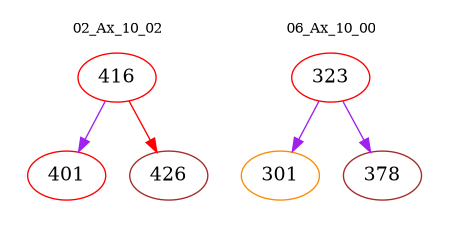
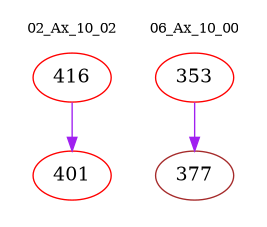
node "323": label "323" -> "353"
node "426": removed
node "301": removed
node "378": label "378" -> "377"
